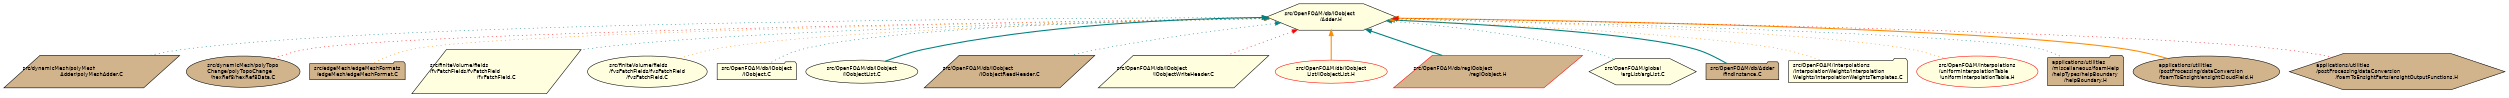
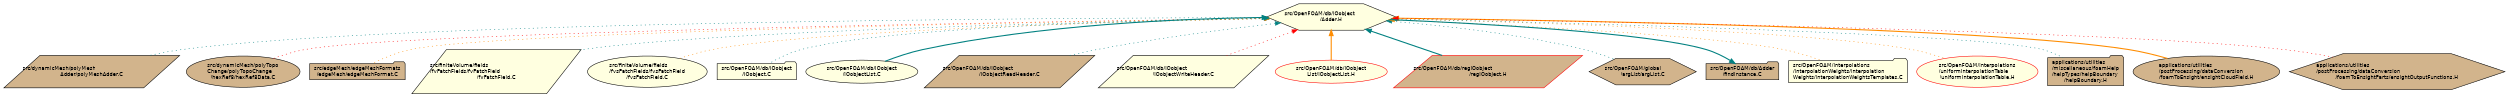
edge "src/OpenFOAM/db/Adder /findInstance.C" -> "src/OpenFOAM/db/IOobject /Adder.H": reversed
node "src/OpenFOAM/global /argList/argList.C": fillcolor lightyellow -> tan
